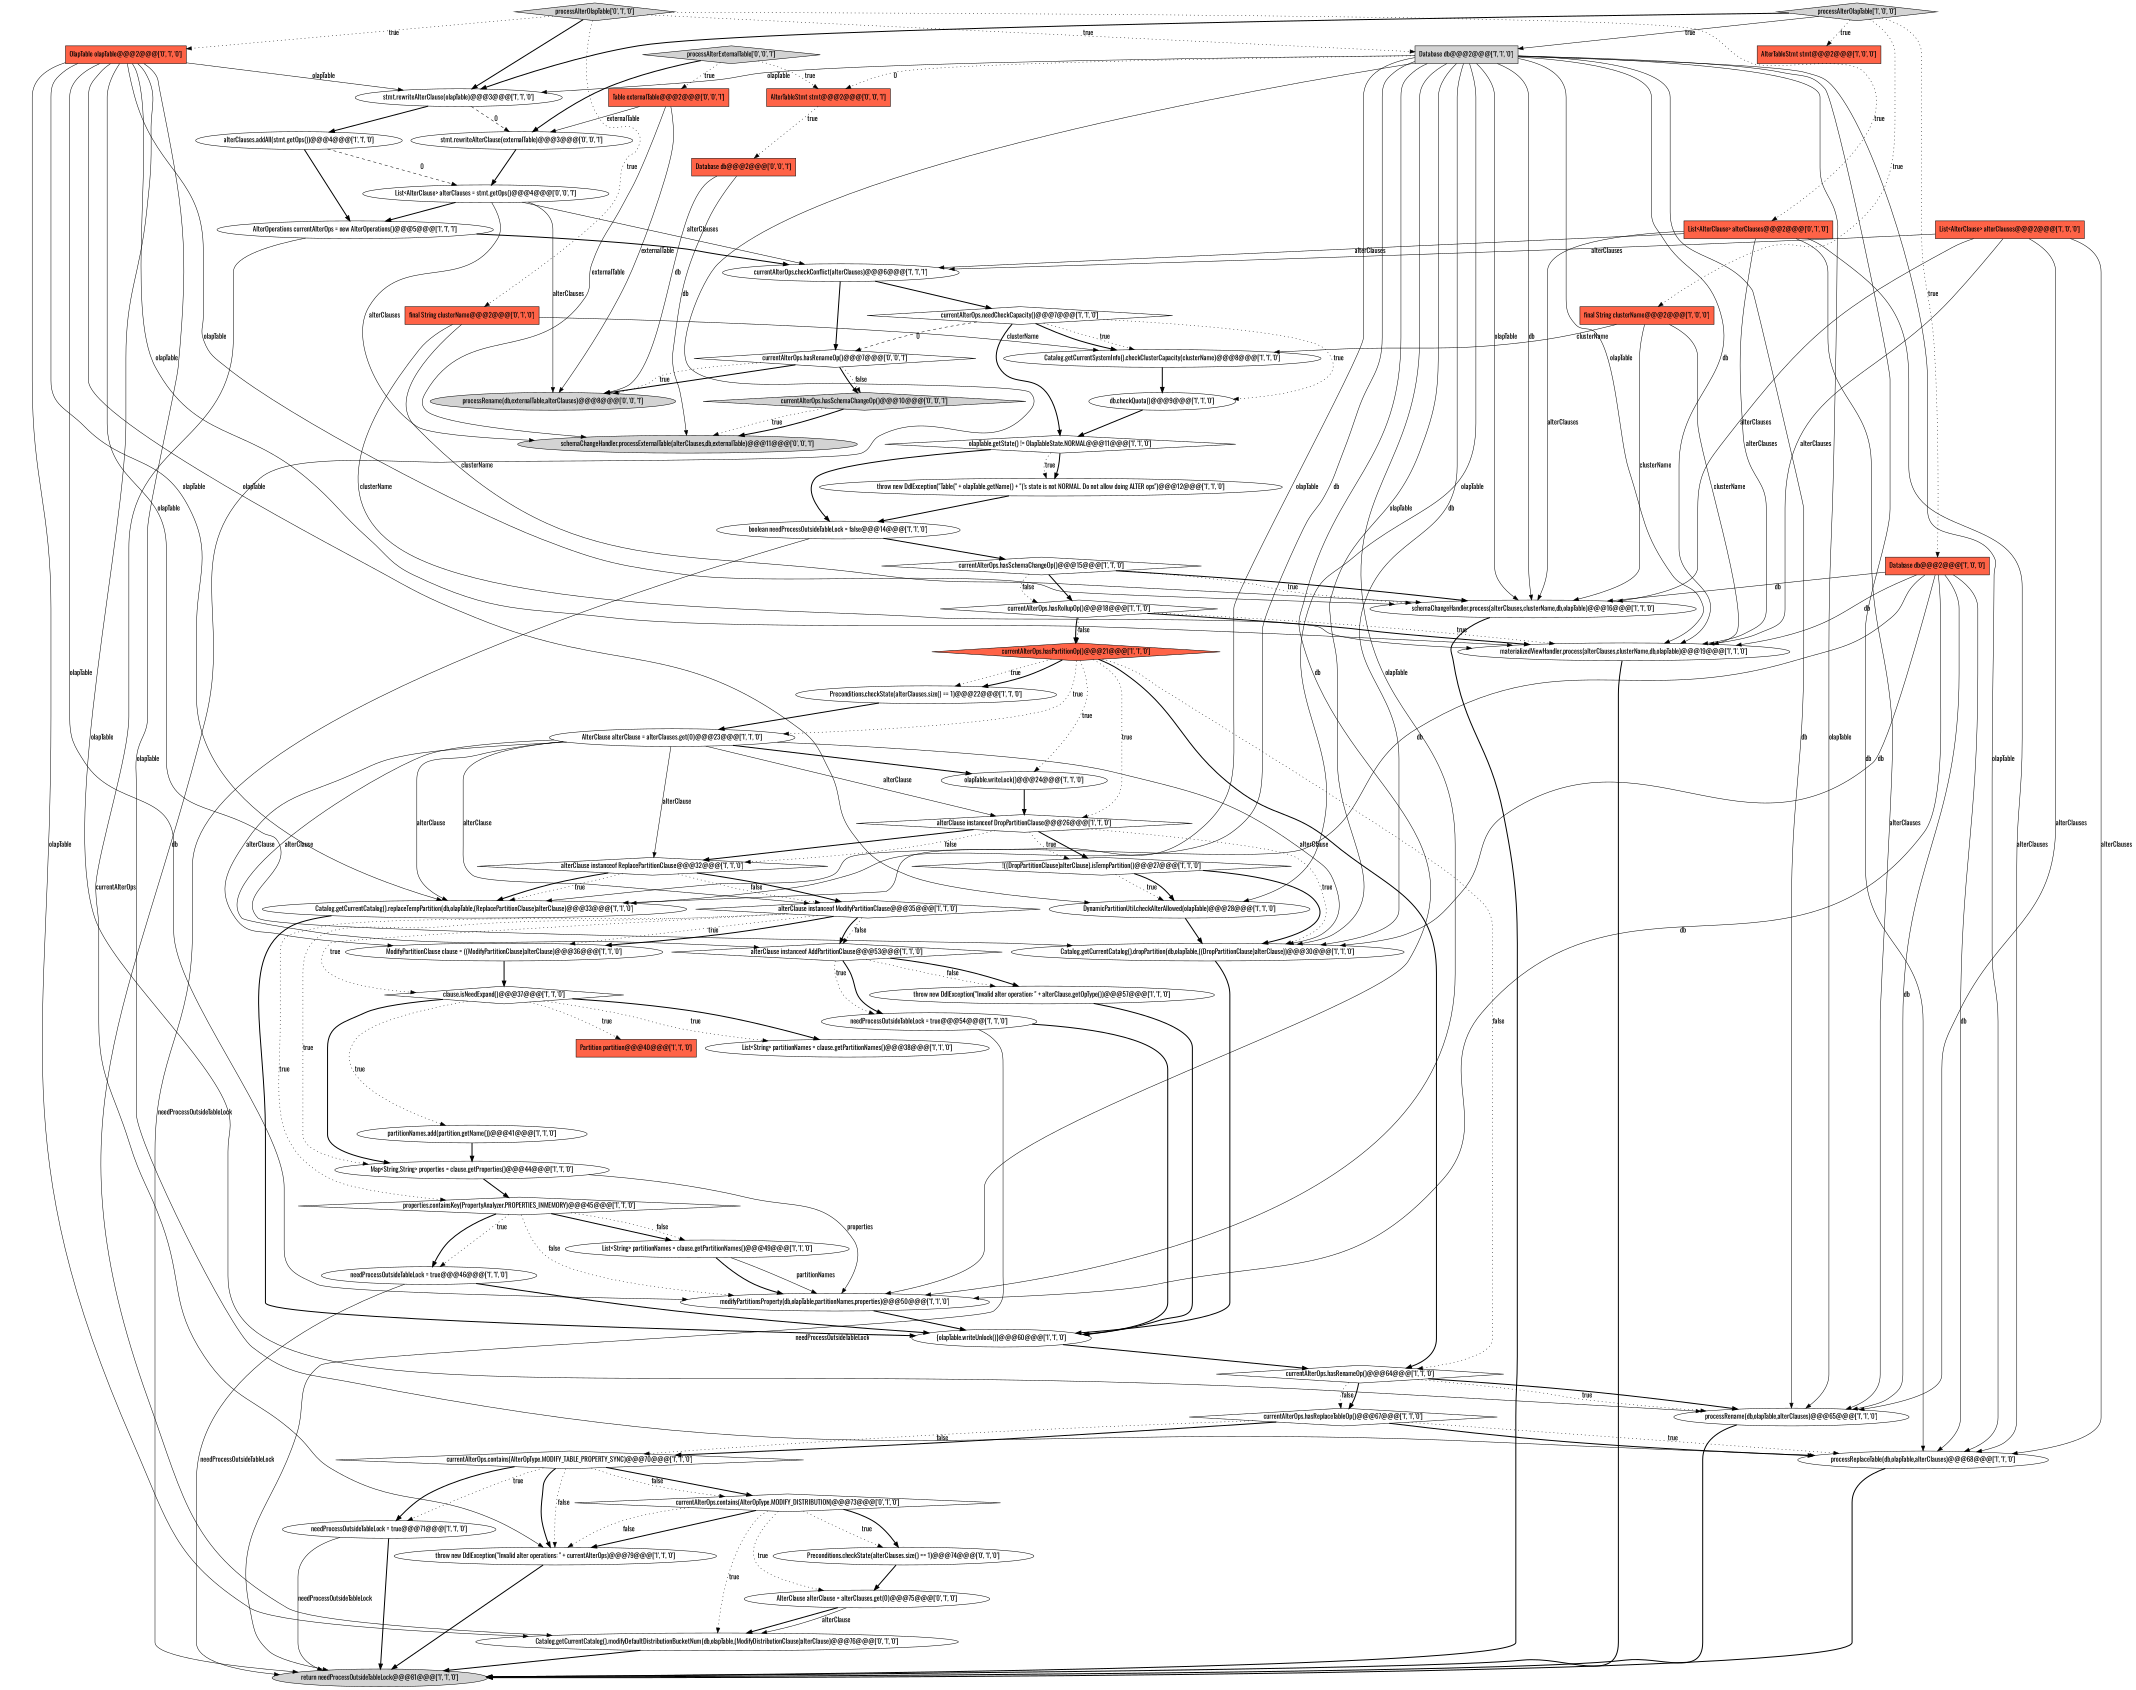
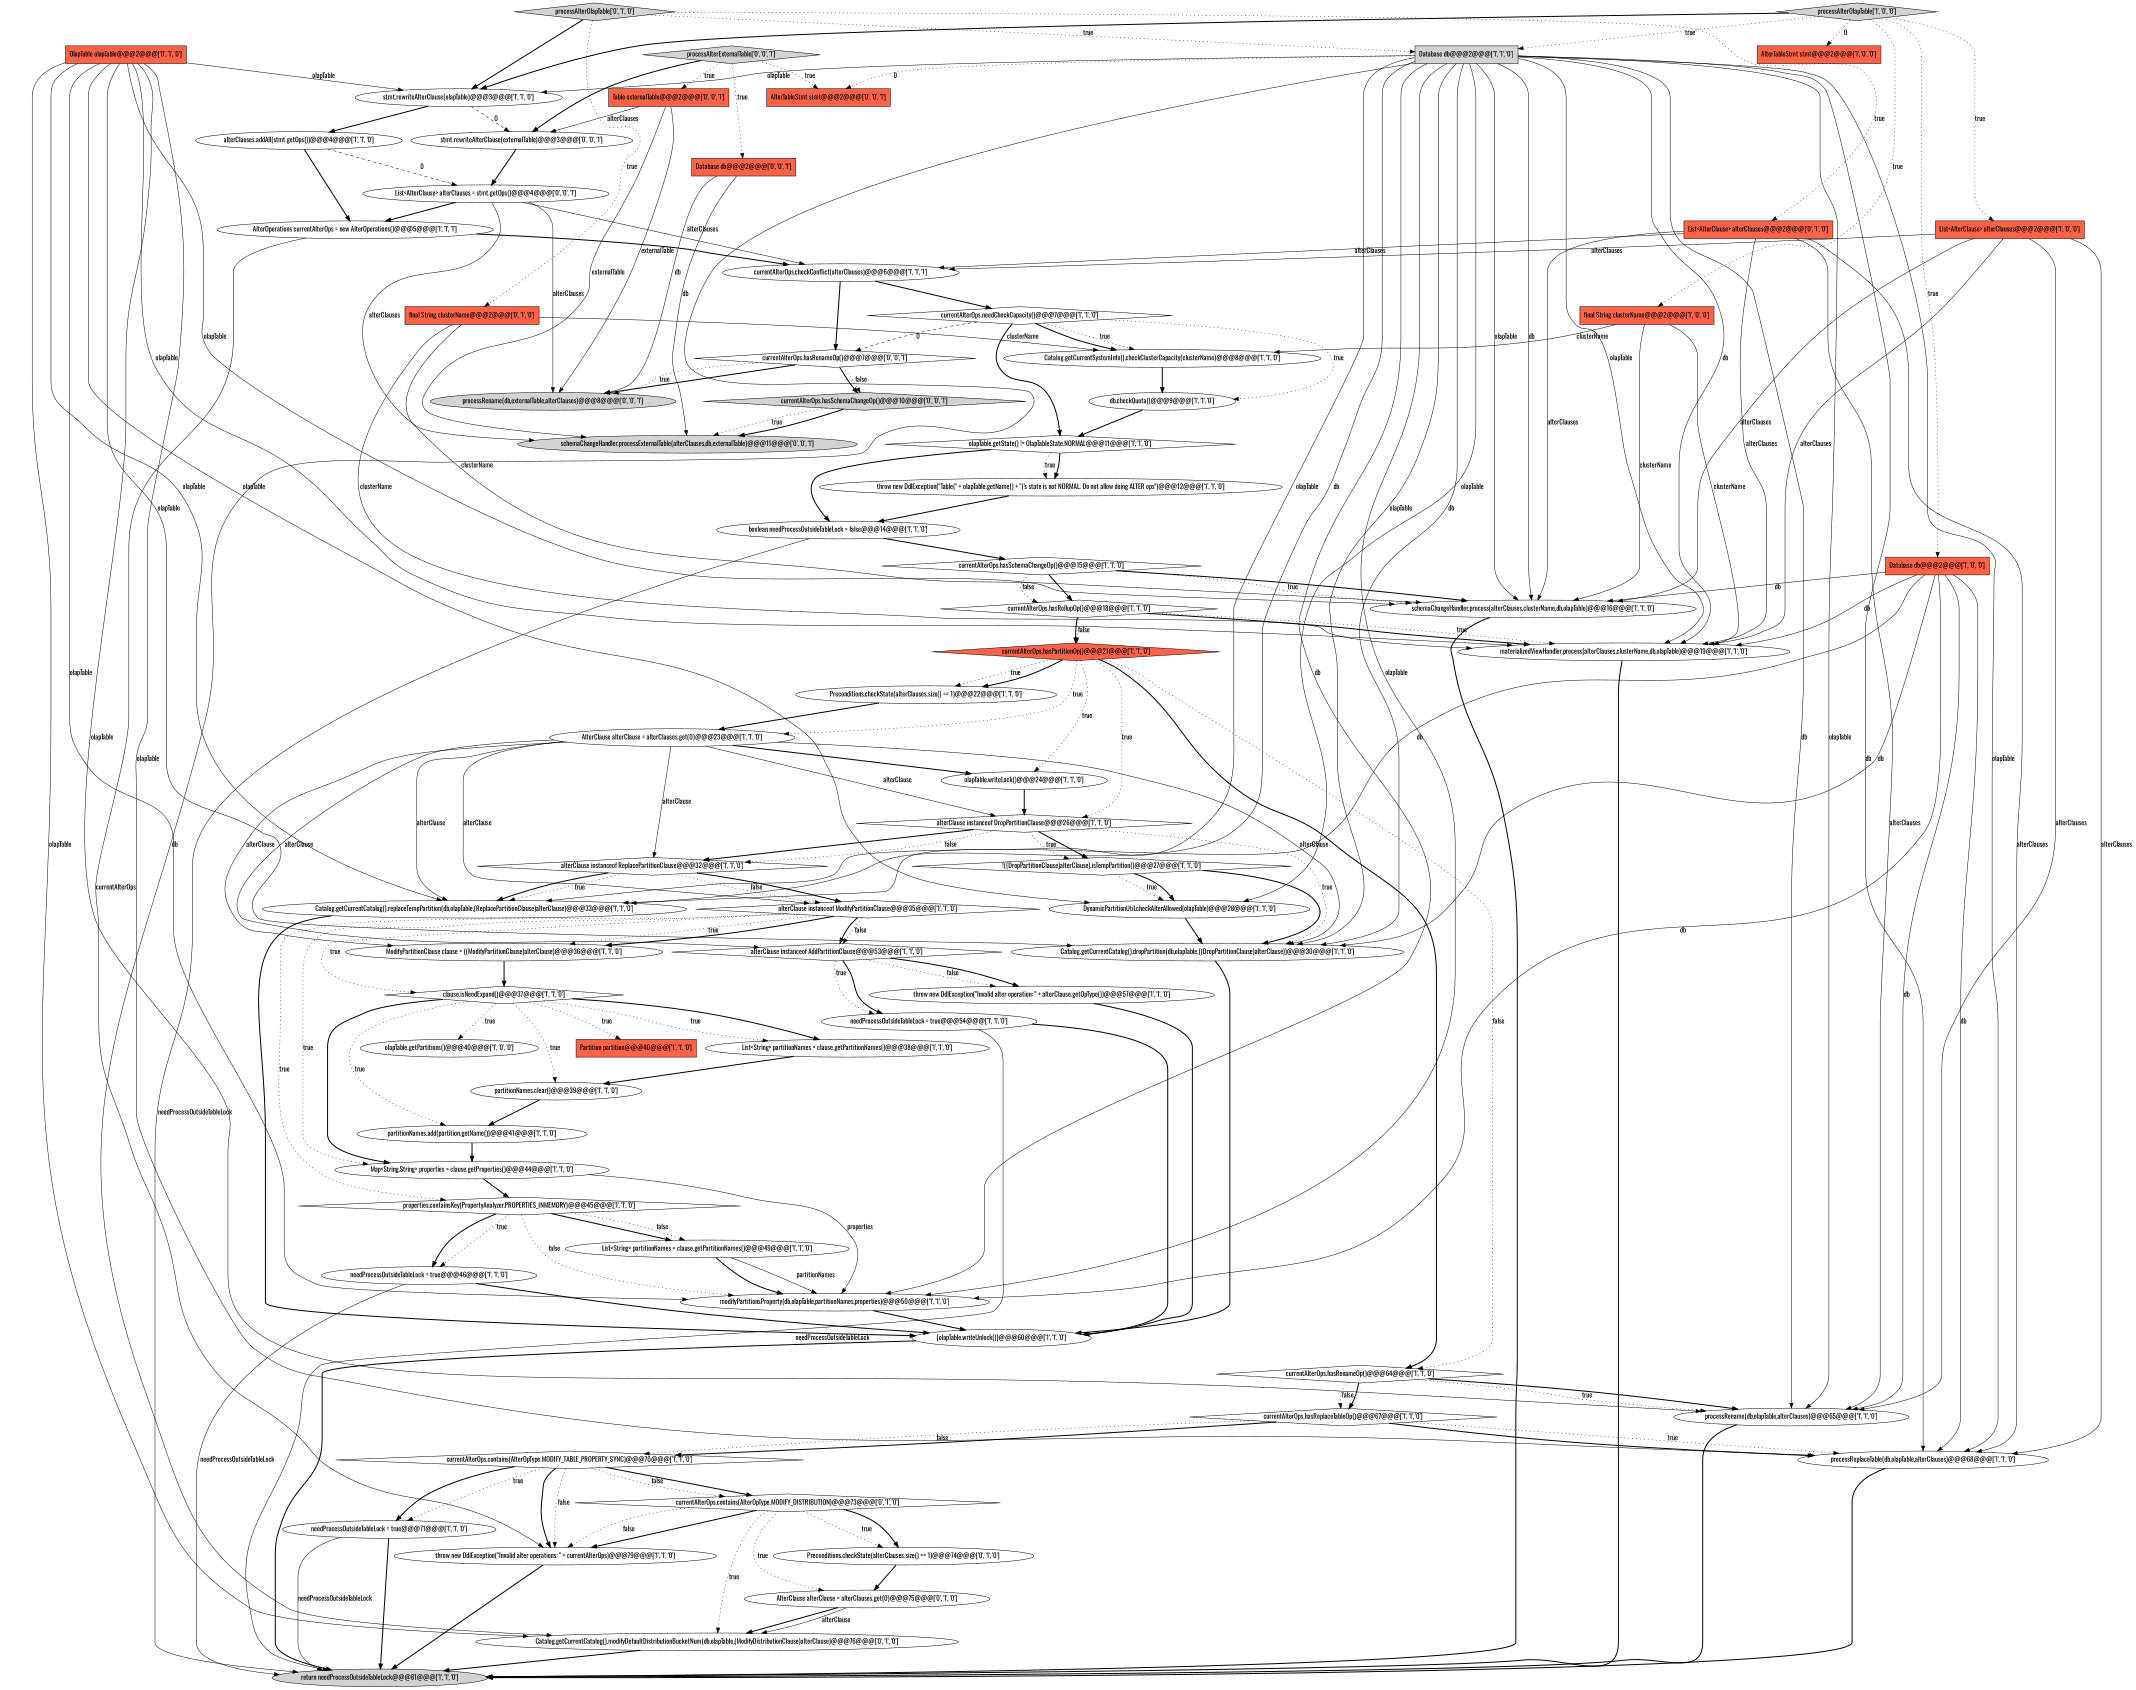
edge "processAlterOlapTable['0', '1', '0']" -> "OlapTable olapTable@@@2@@@['0', '1', '0']": removed, label "true"
edge "processAlterOlapTable['1', '0', '0']" -> "Database db@@@2@@@['1', '1', '0']": style solid -> dotted
edge "processAlterOlapTable['1', '0', '0']" -> "AlterTableStmt stmt@@@2@@@['1', '0', '0']": label "true" -> "0"
edge "processAlterOlapTable['1', '0', '0']" -> "List<AlterClause> alterClauses@@@2@@@['1', '0', '0']": added, label "true"
edge "Table externalTable@@@2@@@['0', '0', '1']" -> "stmt.rewriteAlterClause(externalTable)@@@3@@@['0', '0', '1']": label "externalTable" -> "alterClauses"
edge "AlterTableStmt stmt@@@2@@@['0', '0', '1']" -> "Database db@@@2@@@['0', '0', '1']": now "processAlterExternalTable['0', '0', '1']" -> "Database db@@@2@@@['0', '0', '1']"
node "olapTable.getPartitions()@@@40@@@['1', '0', '0']": added
node "partitionNames.clear()@@@39@@@['1', '1', '0']": added
edge "{olapTable.writeUnlock()}@@@60@@@['1', '1', '0']" -> "currentAlterOps.hasRenameOp()@@@64@@@['1', '1', '0']": now "{olapTable.writeUnlock()}@@@60@@@['1', '1', '0']" -> "return needProcessOutsideTableLock@@@81@@@['1', '1', '0']"
